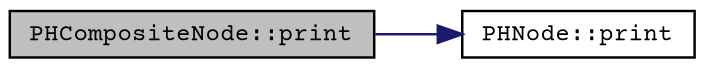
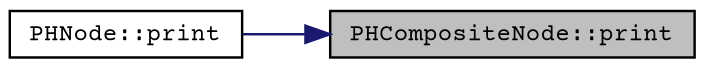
edge "PHCompositeNode::print" -> "PHNode::print": reversed
